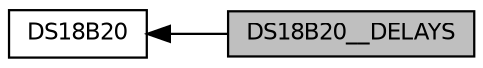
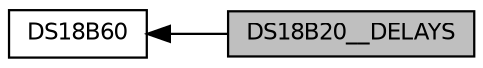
node "DS18B20": label "DS18B20" -> "DS18B60"
